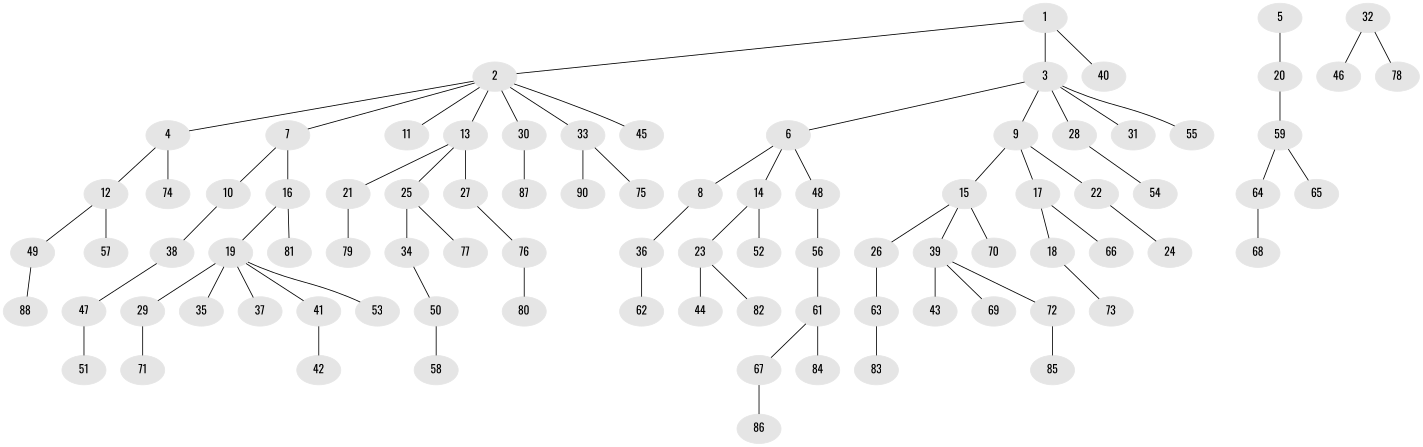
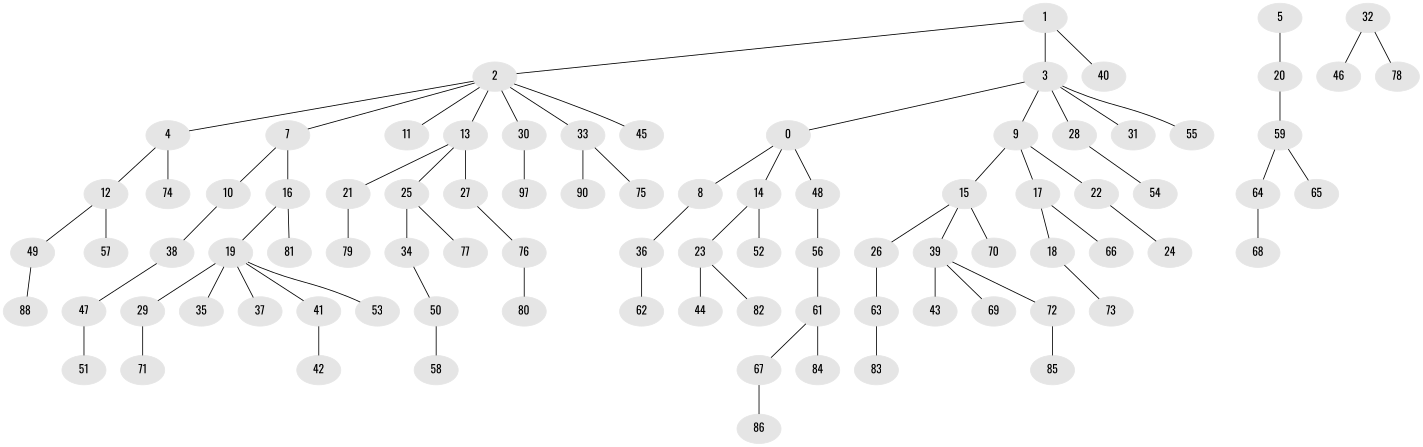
node "6": label "6" -> "0"
node "87": label "87" -> "97"
